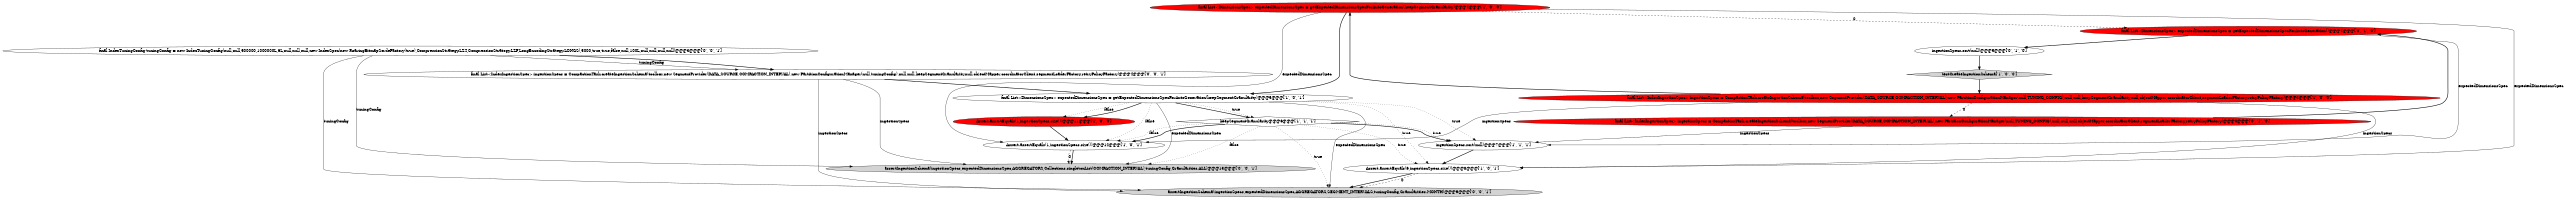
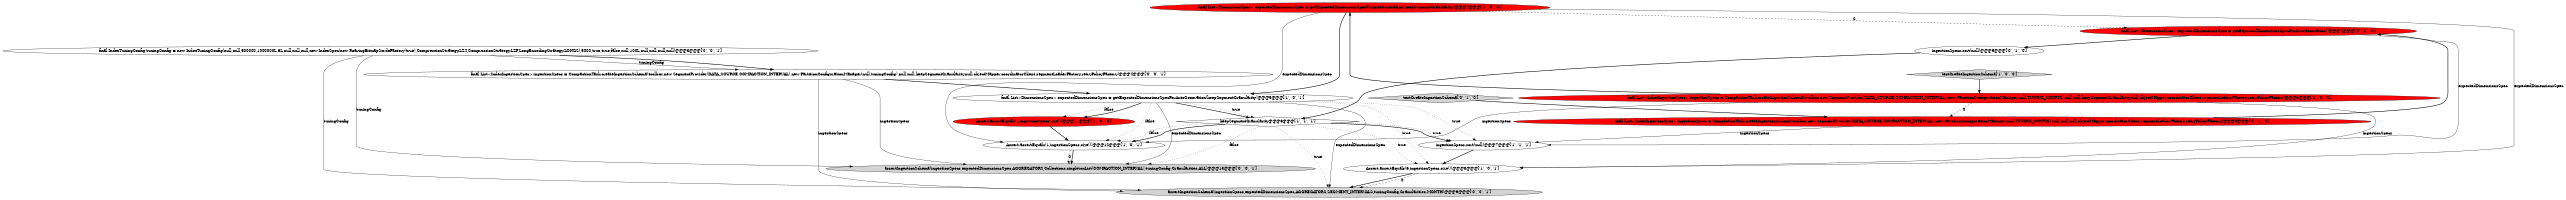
edge "ingestionSpecs.sort(null)@@@5@@@['0', '1', '0']" -> "testCreateIngestionSchema['1', '0', '0']": now "ingestionSpecs.sort(null)@@@5@@@['0', '1', '0']" -> "keepSegmentGranularity@@@6@@@['1', '1', '1']"
node "testCreateIngestionSchema['0', '1', '0']": added
